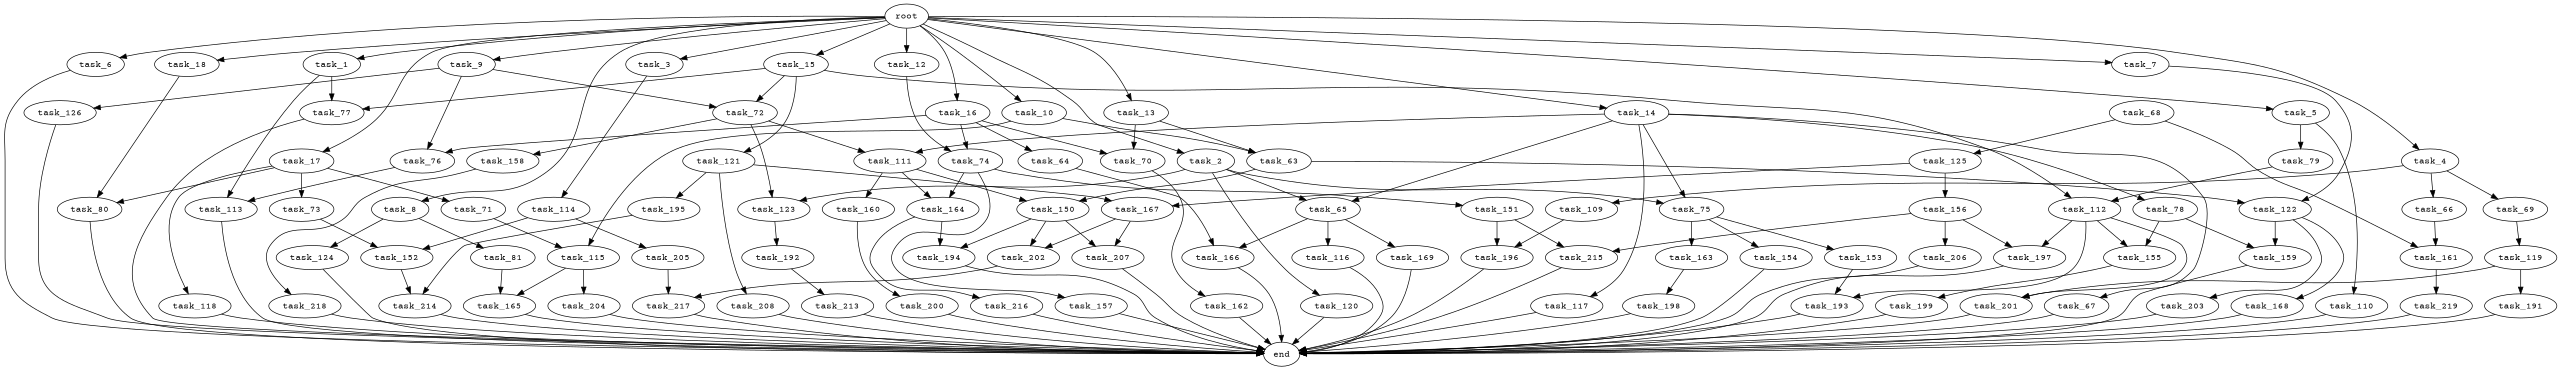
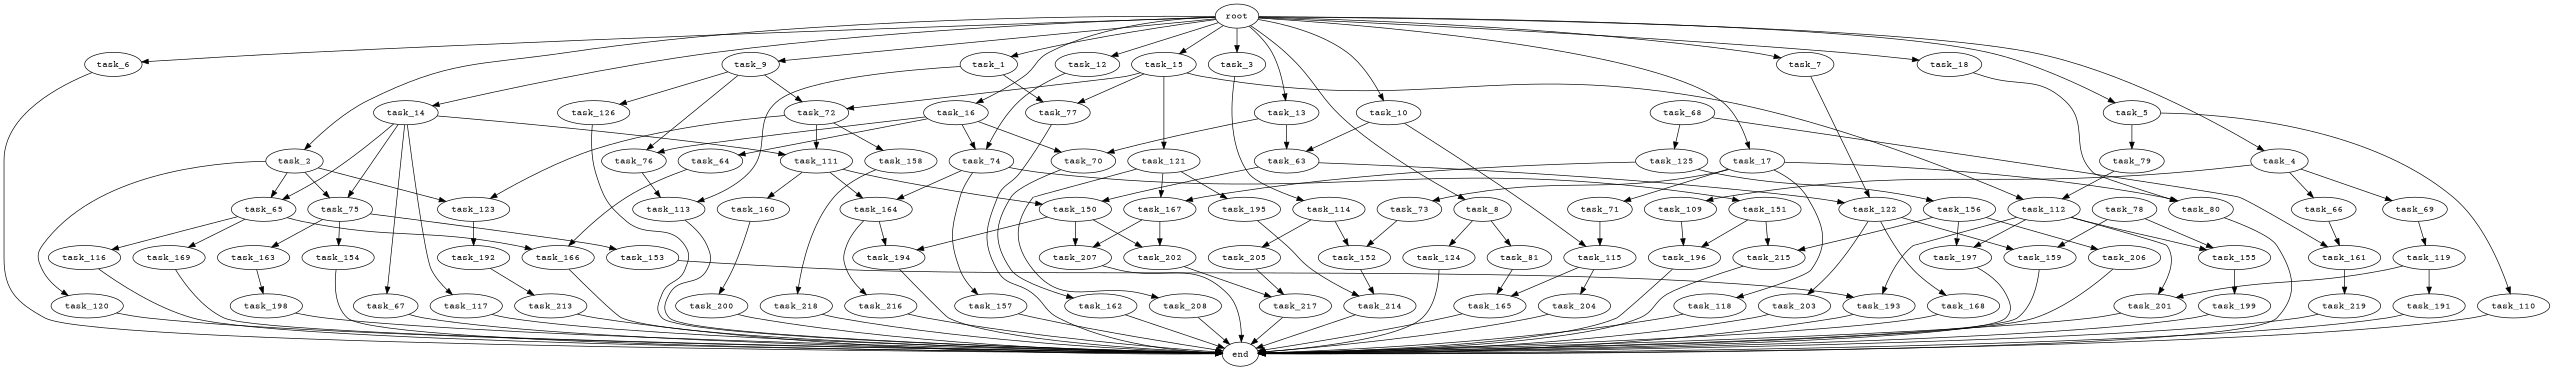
edge "task_14" -> "task_78": removed
